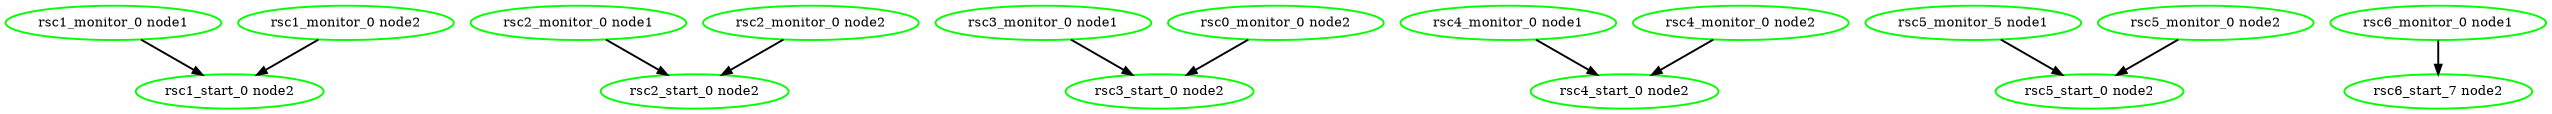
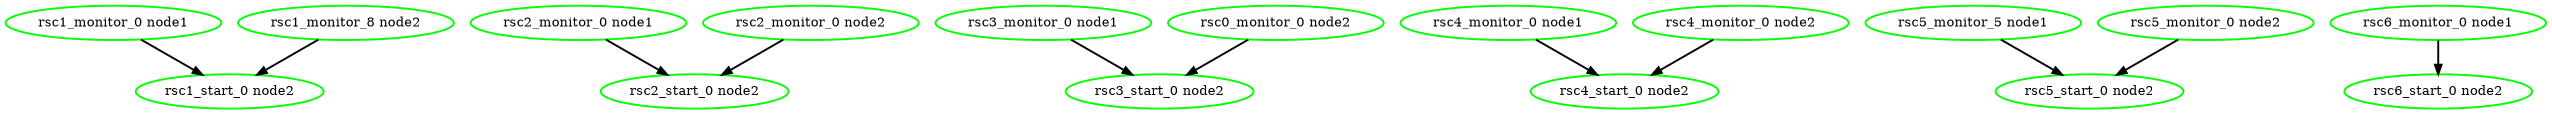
node "rsc1_monitor_0 node2": label "rsc1_monitor_0 node2" -> "rsc1_monitor_8 node2"
node "rsc6_start_7 node2": label "rsc6_start_7 node2" -> "rsc6_start_0 node2"
